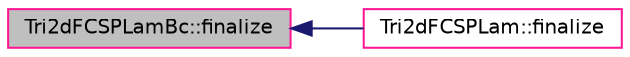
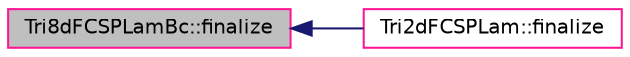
node "Tri2dFCSPLamBc::finalize": label "Tri2dFCSPLamBc::finalize" -> "Tri8dFCSPLamBc::finalize"
